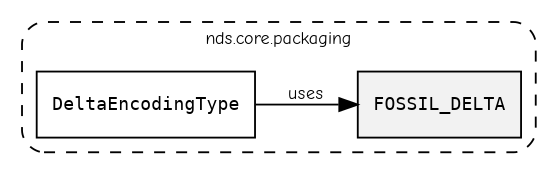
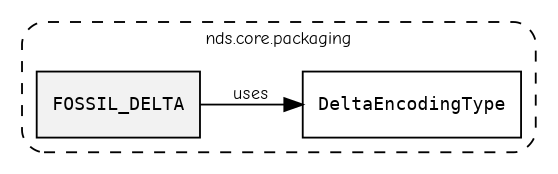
edge "DeltaEncodingType" -> "FOSSIL_DELTA": reversed
